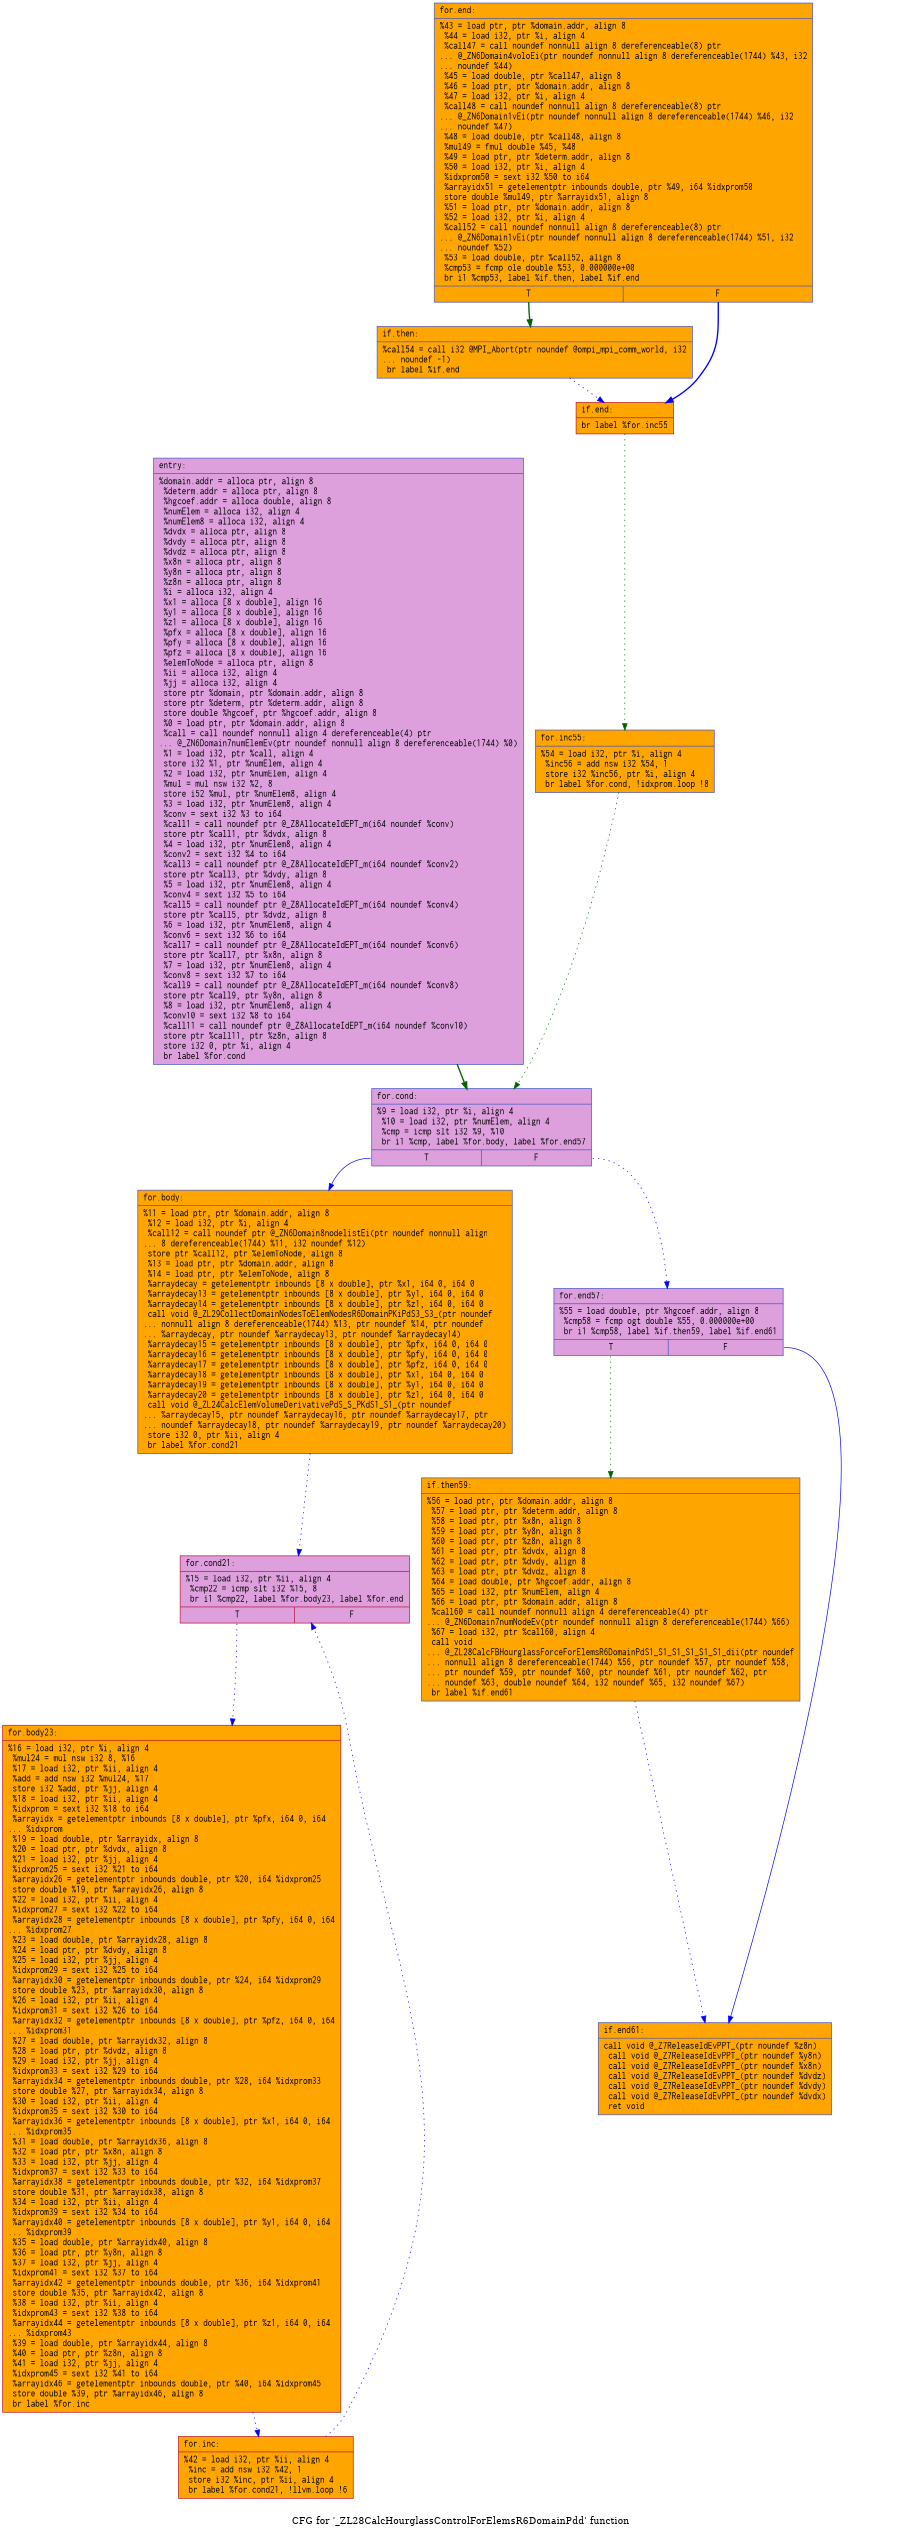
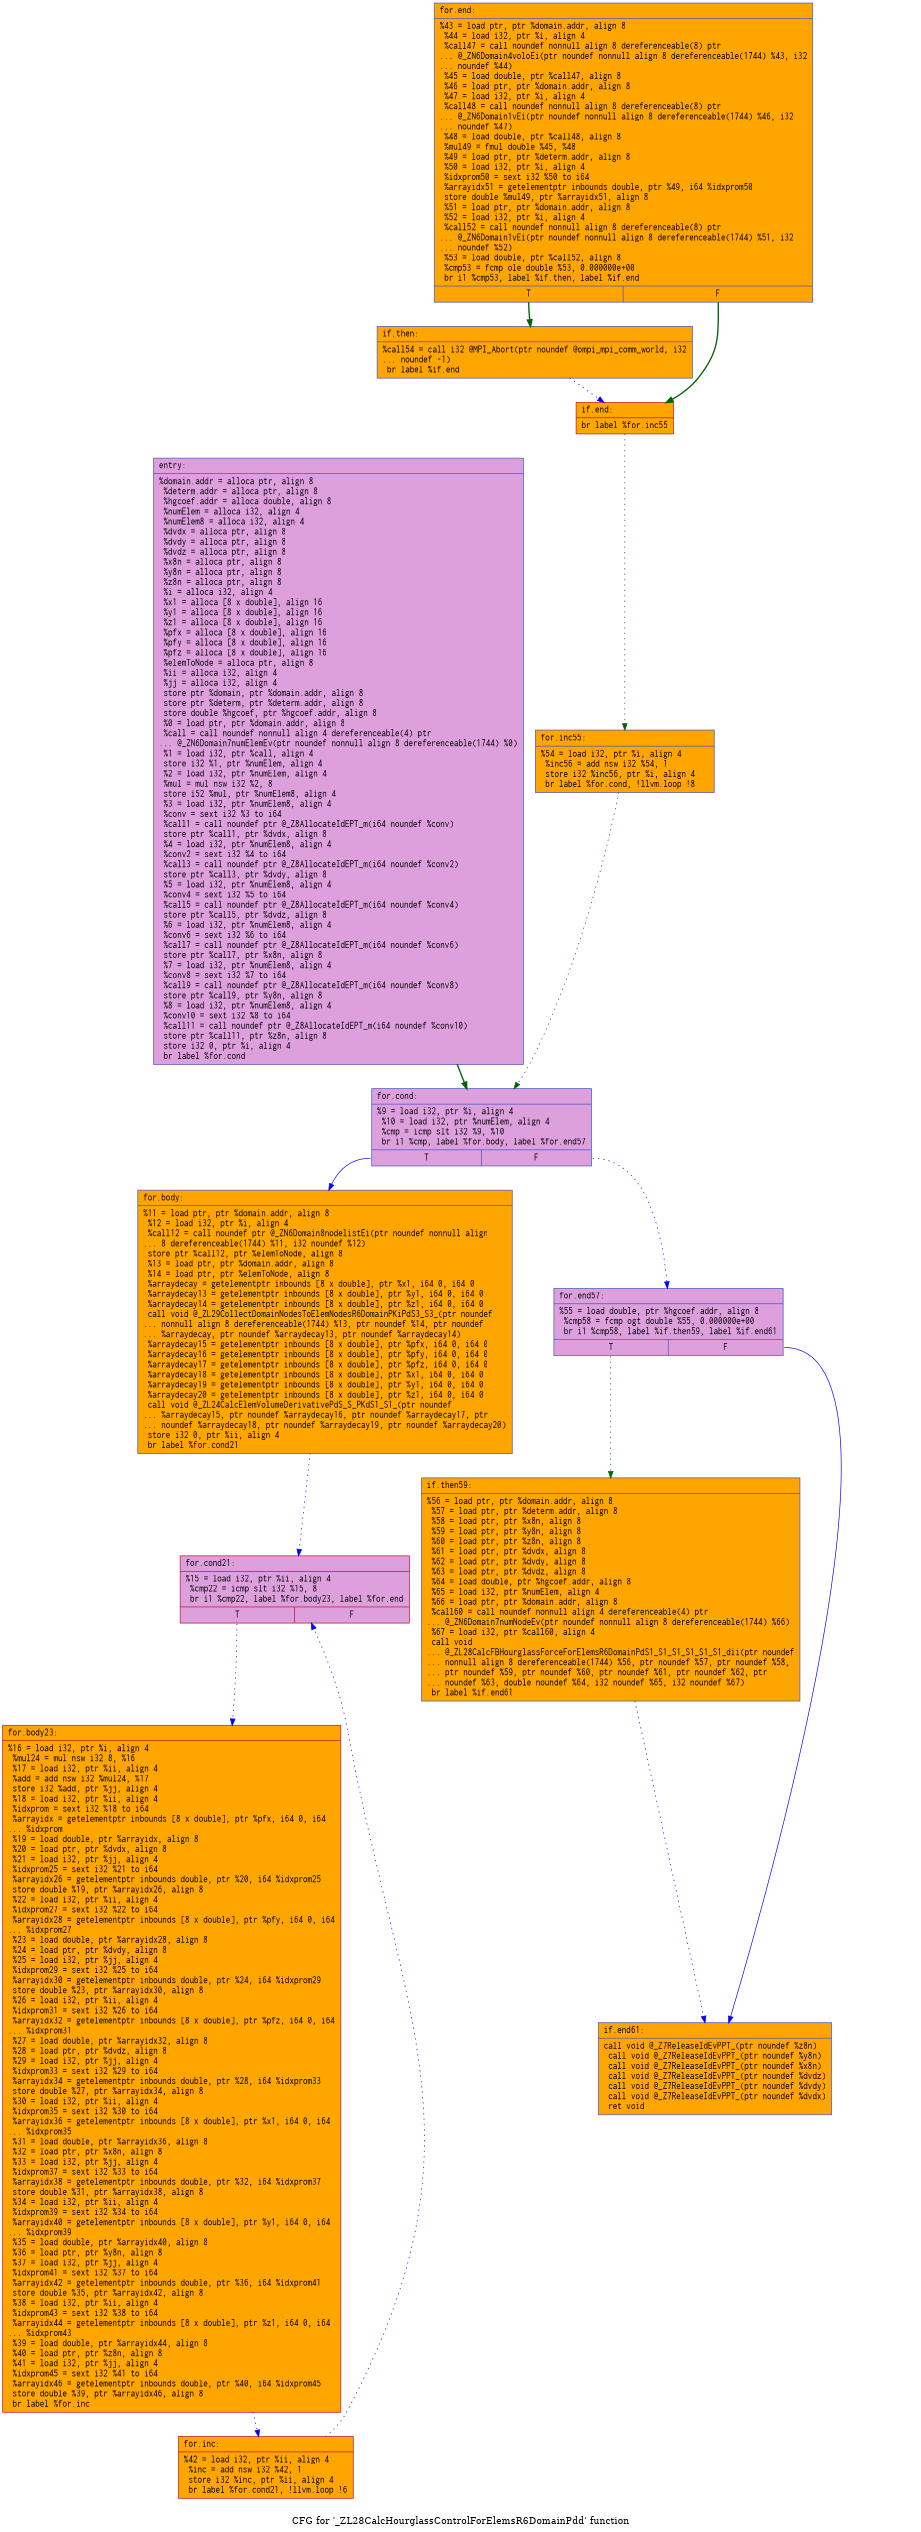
edge "for.end:" -> "if.end:": color blue -> darkgreen
node "for.inc55:": text "br label %for.cond, !idxprom.loop !8" -> "br label %for.cond, !llvm.loop !8"
